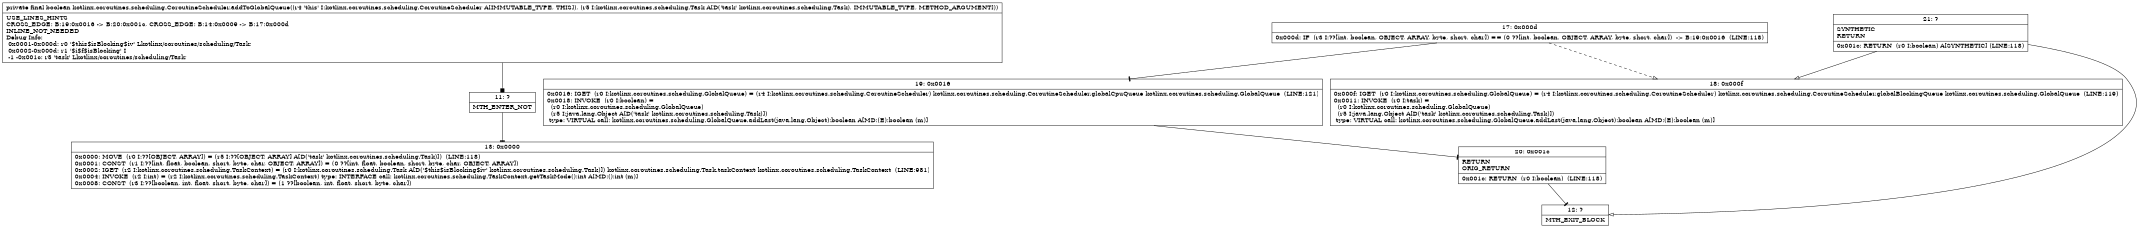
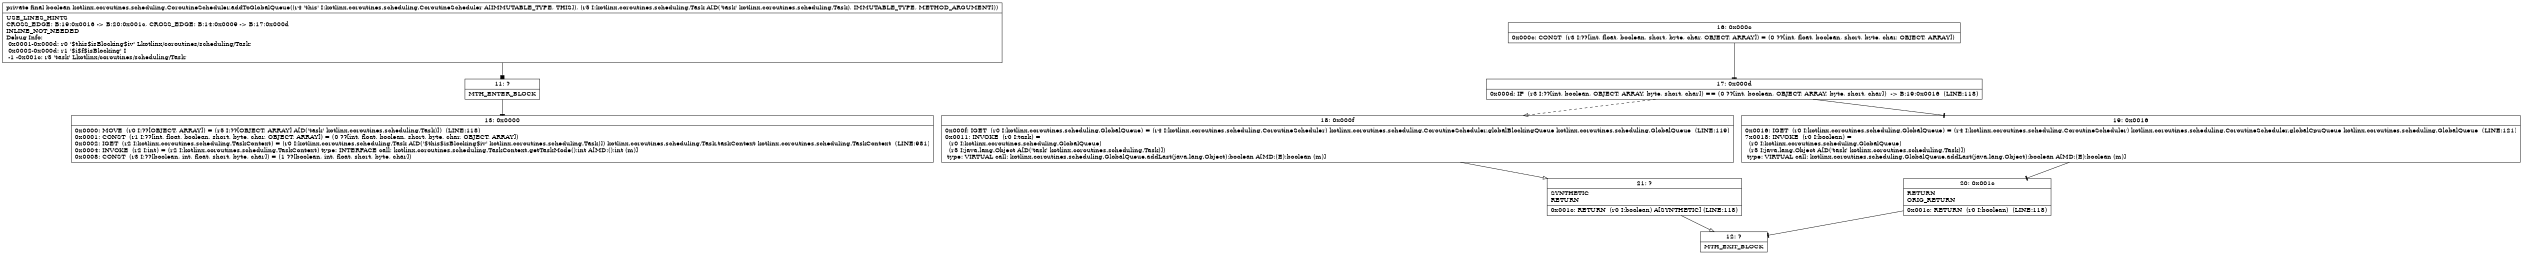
node "16: 0x000c": added
edge "21: ?" -> "18: 0x000f": reversed
node "19: 0x0016": text "0x0018: INVOKE  (r0 I:boolean) =" -> "7x0018: INVOKE  (r0 I:boolean) ="
node "11: ?": text "MTH_ENTER_NOT" -> "MTH_ENTER_BLOCK"
